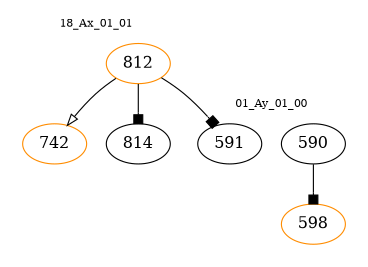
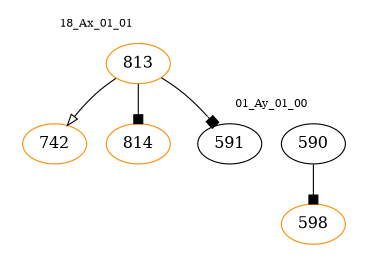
node "812": label "812" -> "813"
node "814": color black -> darkorange
